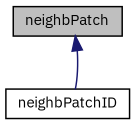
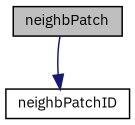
edge "neighbPatchID" -> "neighbPatch": reversed
